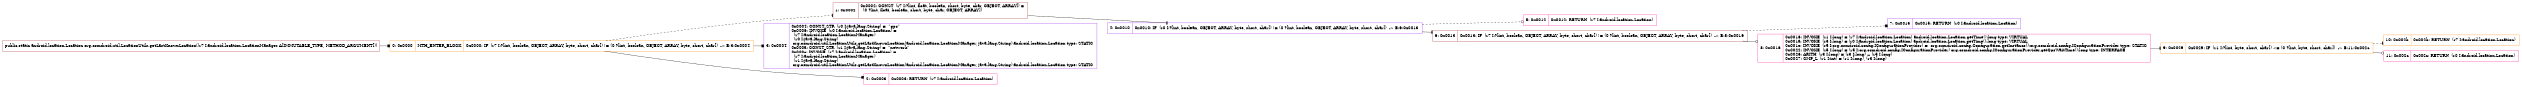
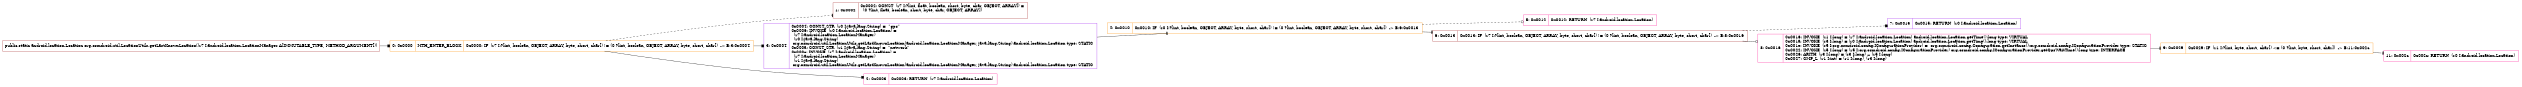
edge "1: 0x0002" -> "4: 0x0010": now "3: 0x0004" -> "4: 0x0010"
node "4: 0x0010": color purple -> darkorange
node "10: 0x002b": removed
edge "9: 0x0029" -> "11: 0x002c": arrowhead odot -> tee
